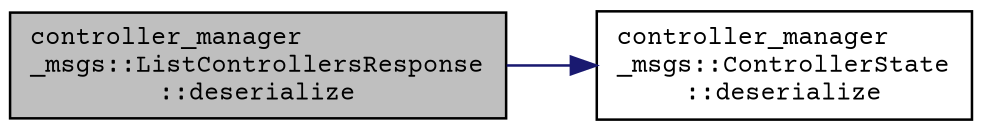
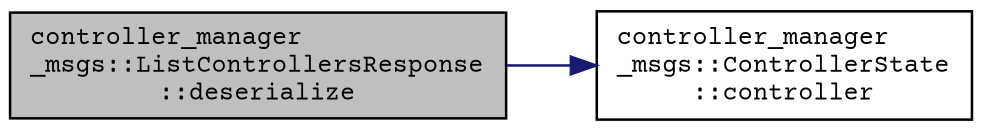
node "controller_manager _msgs::ControllerState ::deserialize": label "controller_manager _msgs::ControllerState ::deserialize" -> "controller_manager _msgs::ControllerState ::controller"
